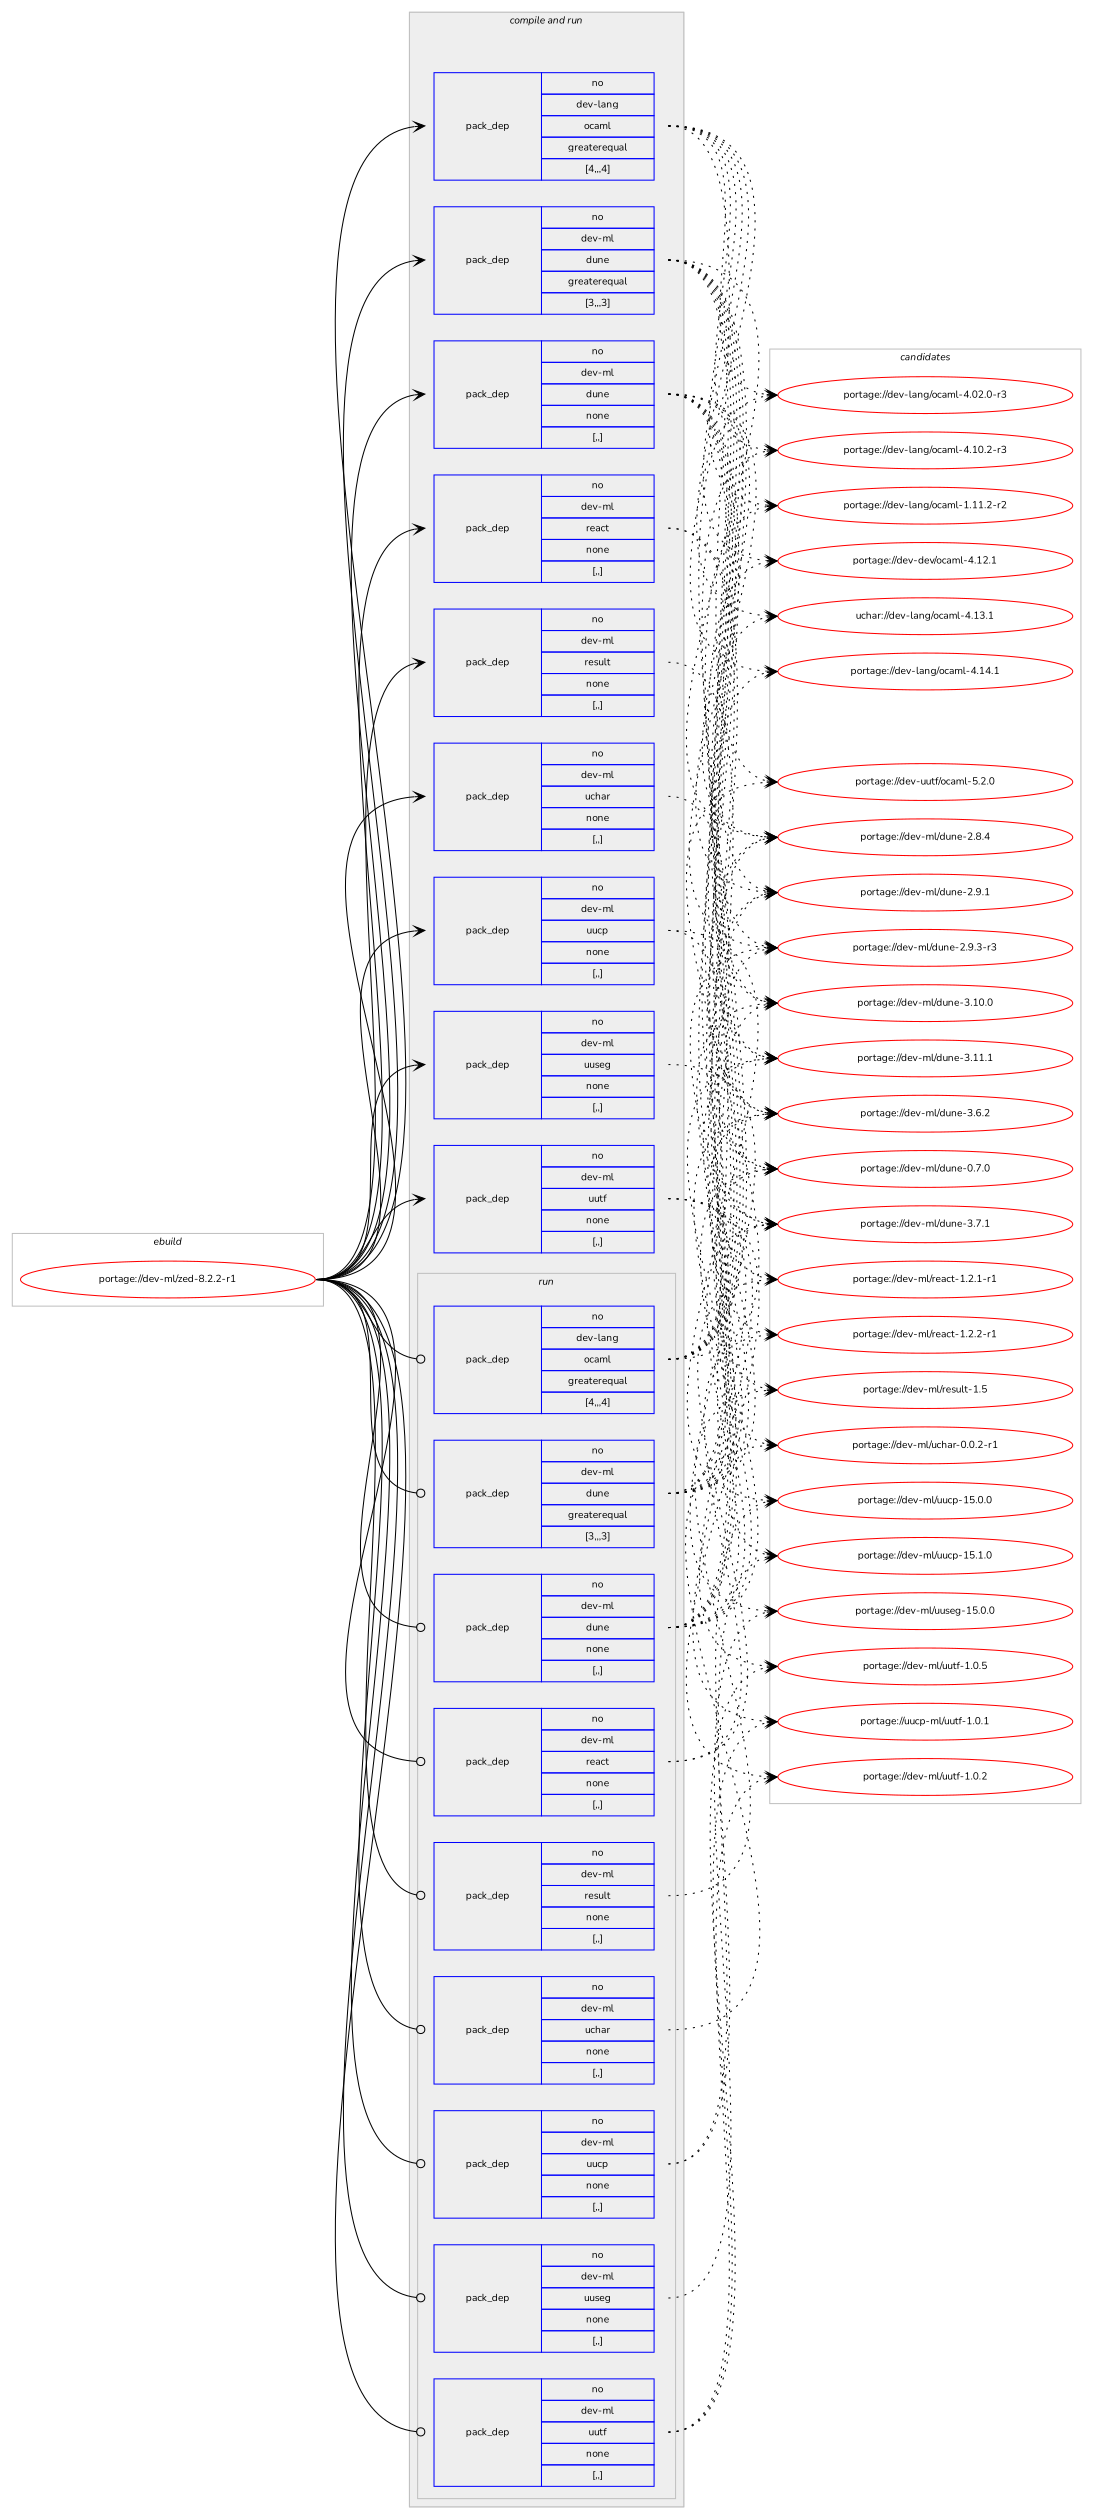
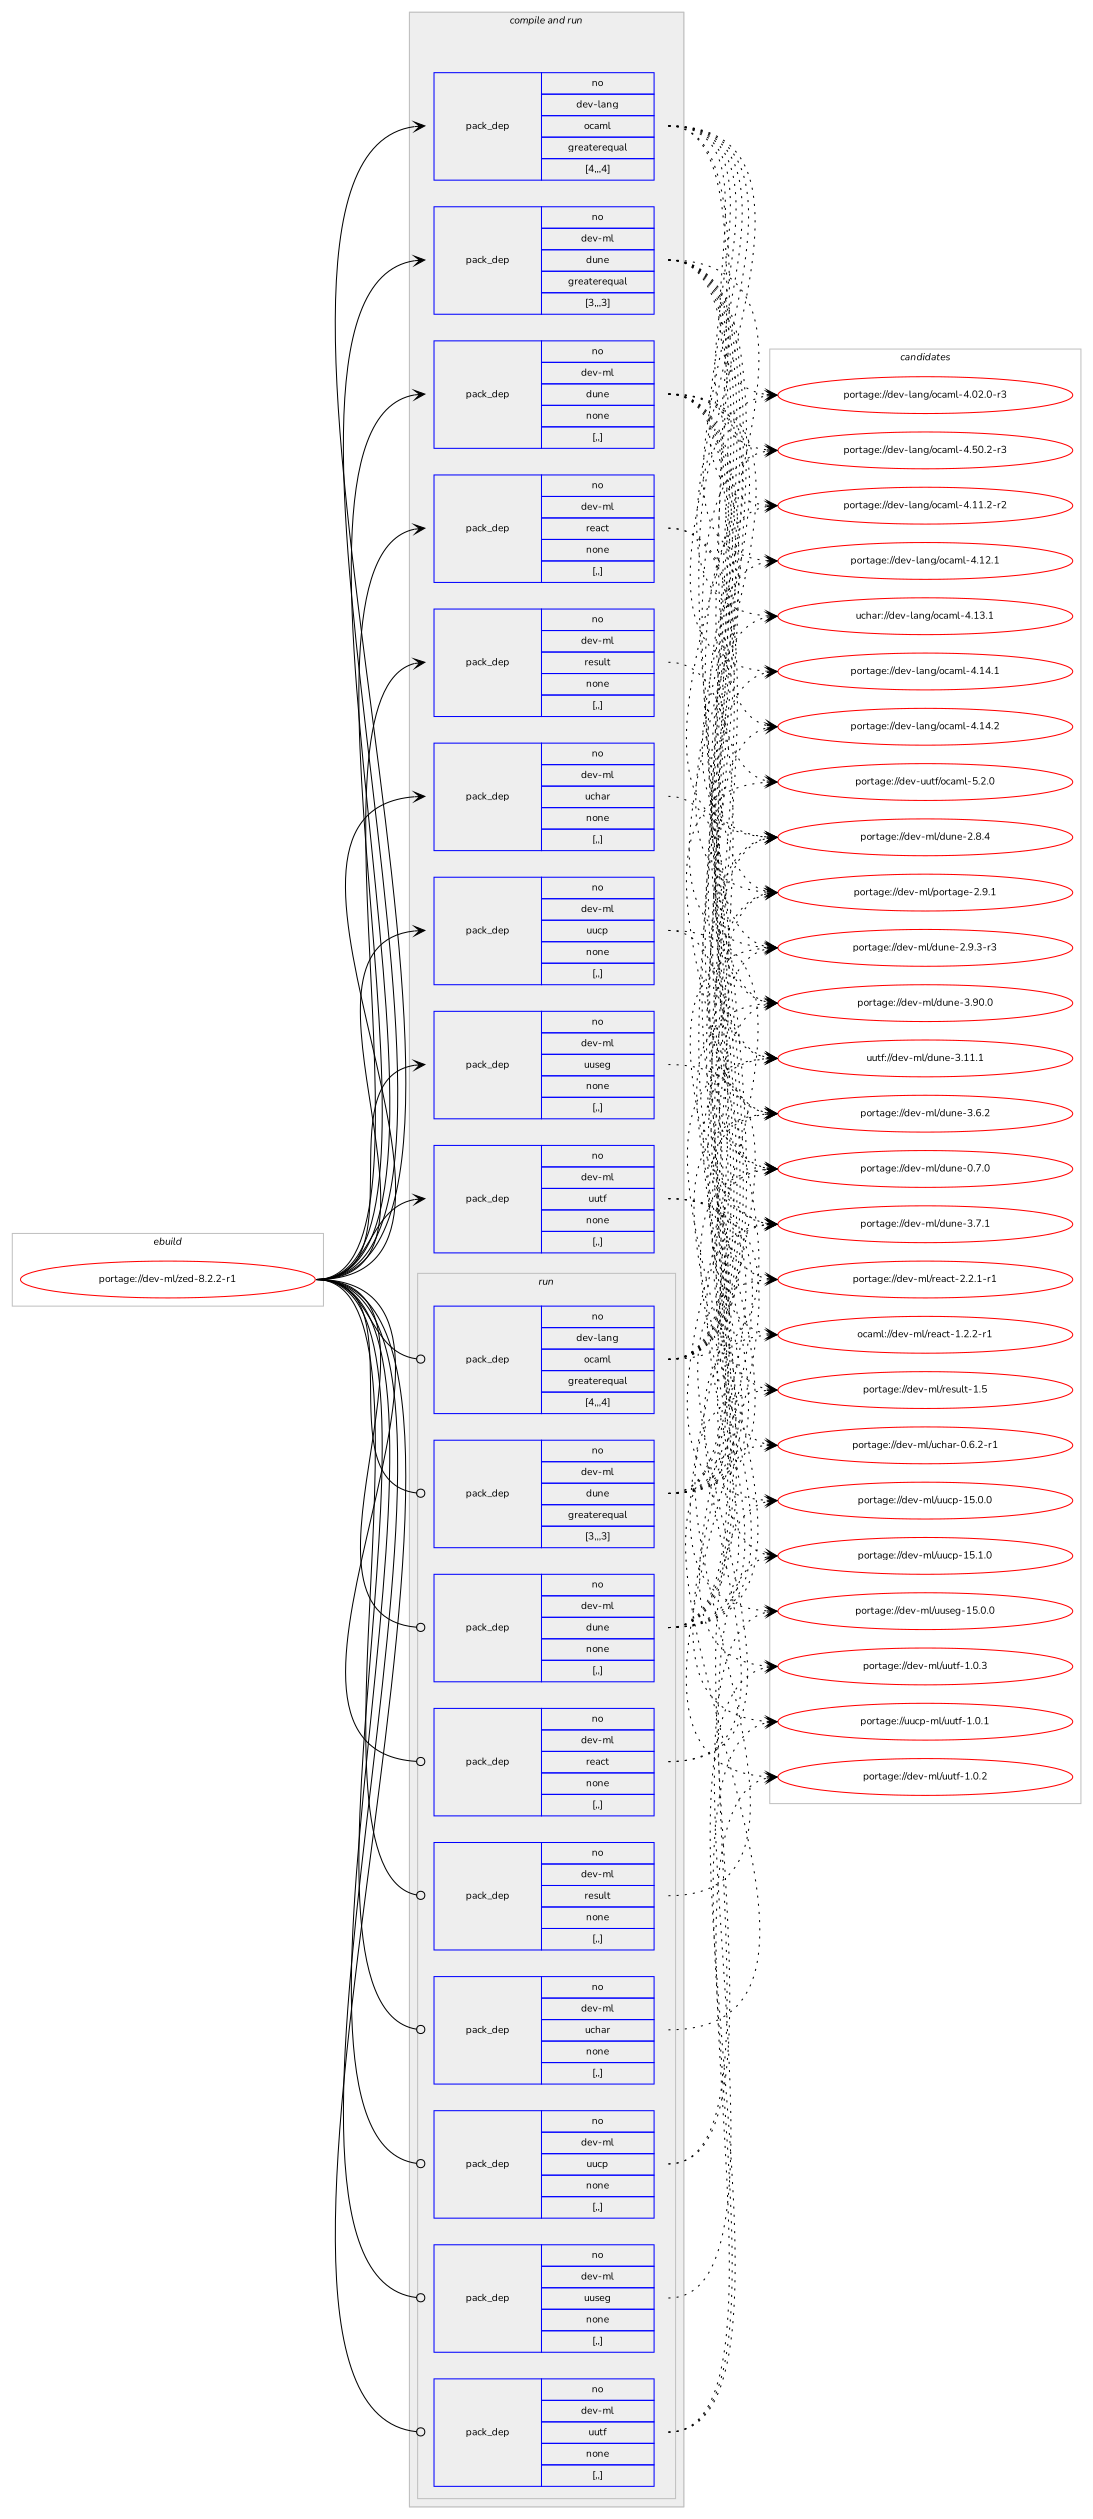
node "portage://dev-lang/ocaml-4.10.2-r3": label "portage://dev-lang/ocaml-4.10.2-r3" -> "portage://dev-lang/ocaml-4.50.2-r3"
node "portage://dev-lang/ocaml-1.11.2-r2": label "portage://dev-lang/ocaml-1.11.2-r2" -> "portage://dev-lang/ocaml-4.11.2-r2"
node "portage://dev-dev/ocaml-4.12.1": label "portage://dev-dev/ocaml-4.12.1" -> "portage://dev-lang/ocaml-4.12.1"
node "portage://dev-lang/ocaml-4.14.2": added
node "portage://dev-ml/dune-2.9.1": label "portage://dev-ml/dune-2.9.1" -> "portage://dev-ml/portage-2.9.1"
node "portage://dev-ml/dune-3.10.0": label "portage://dev-ml/dune-3.10.0" -> "portage://dev-ml/dune-3.90.0"
node "portage://dev-ml/dune-3.11.1": label "portage://dev-ml/dune-3.11.1" -> "uutf://dev-ml/dune-3.11.1"
node "portage://dev-ml/react-1.2.1-r1": label "portage://dev-ml/react-1.2.1-r1" -> "portage://dev-ml/react-2.2.1-r1"
node "portage://dev-ml/react-1.2.2-r1": label "portage://dev-ml/react-1.2.2-r1" -> "ocaml://dev-ml/react-1.2.2-r1"
node "portage://dev-ml/uchar-0.0.2-r1": label "portage://dev-ml/uchar-0.0.2-r1" -> "portage://dev-ml/uchar-0.6.2-r1"
node "portage://dev-ml/uutf-1.0.5": label "portage://dev-ml/uutf-1.0.5" -> "portage://dev-ml/uutf-1.0.3"
